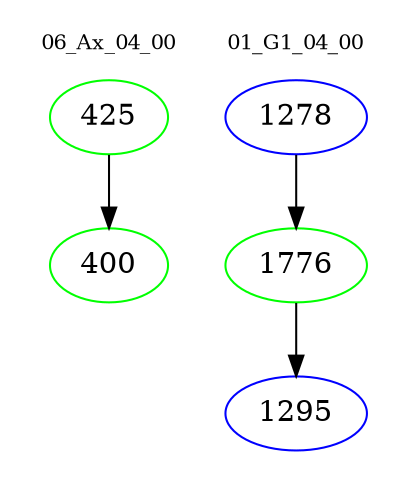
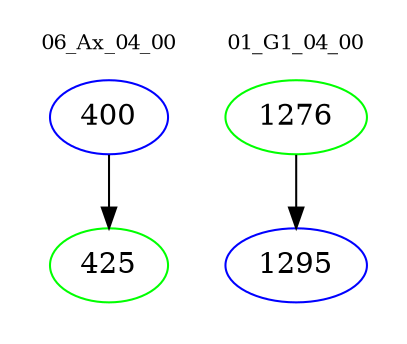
node "1278": removed
edge "425" -> "400": reversed
node "400": color green -> blue
node "1776": label "1776" -> "1276"
